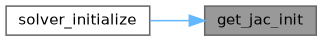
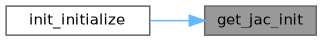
node "solver_initialize": label "solver_initialize" -> "init_initialize"
